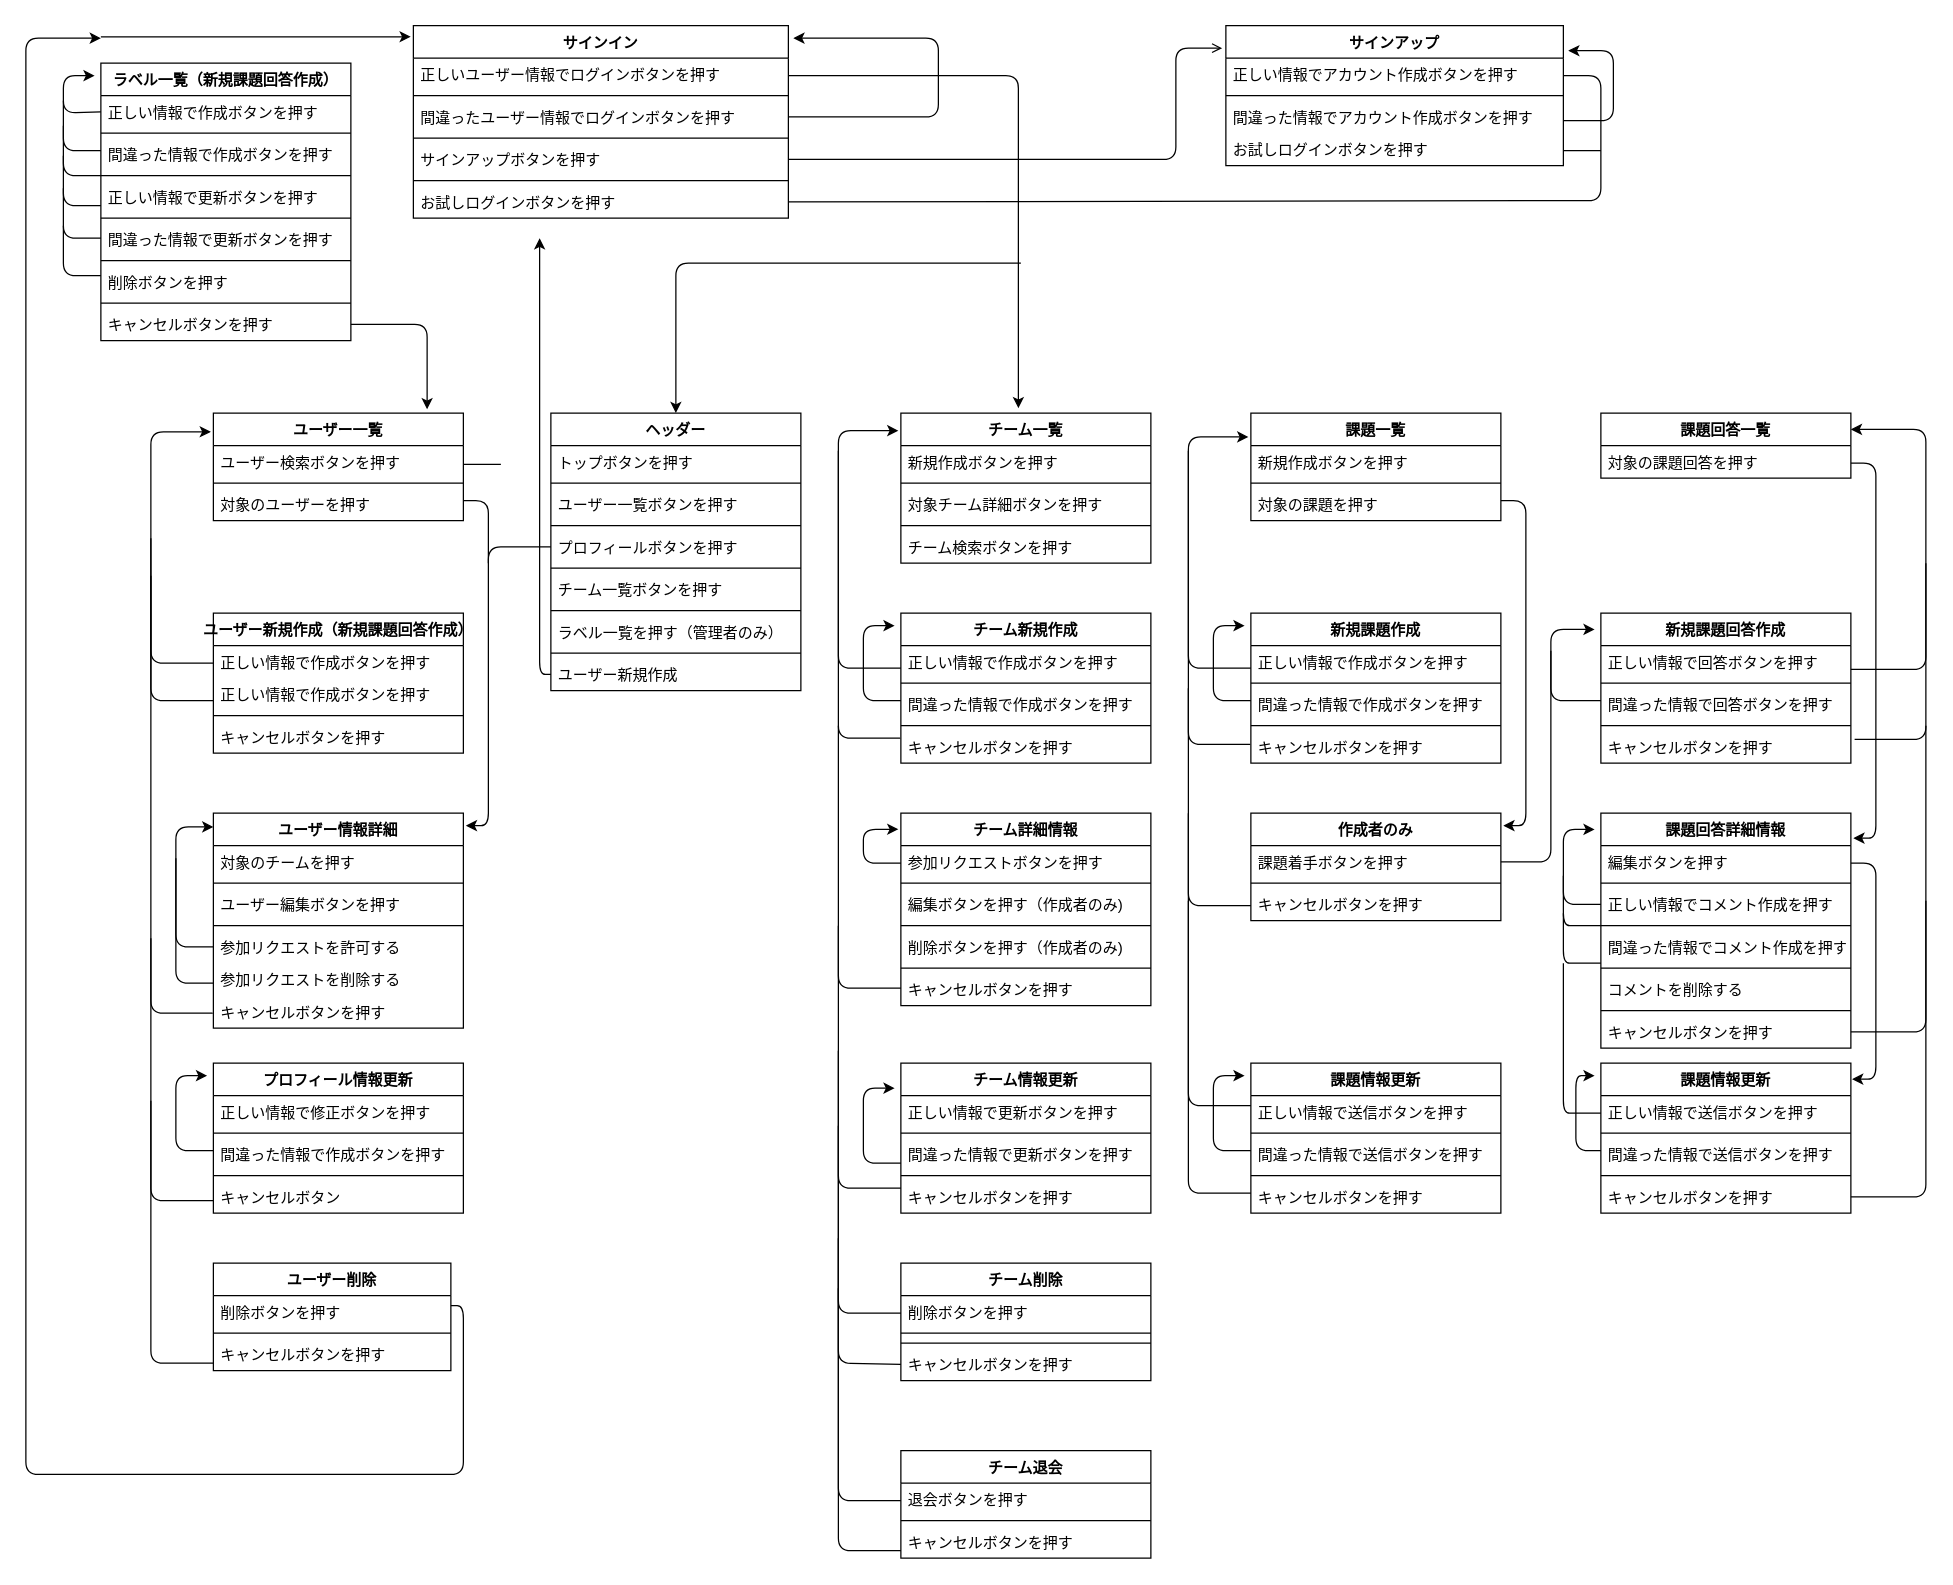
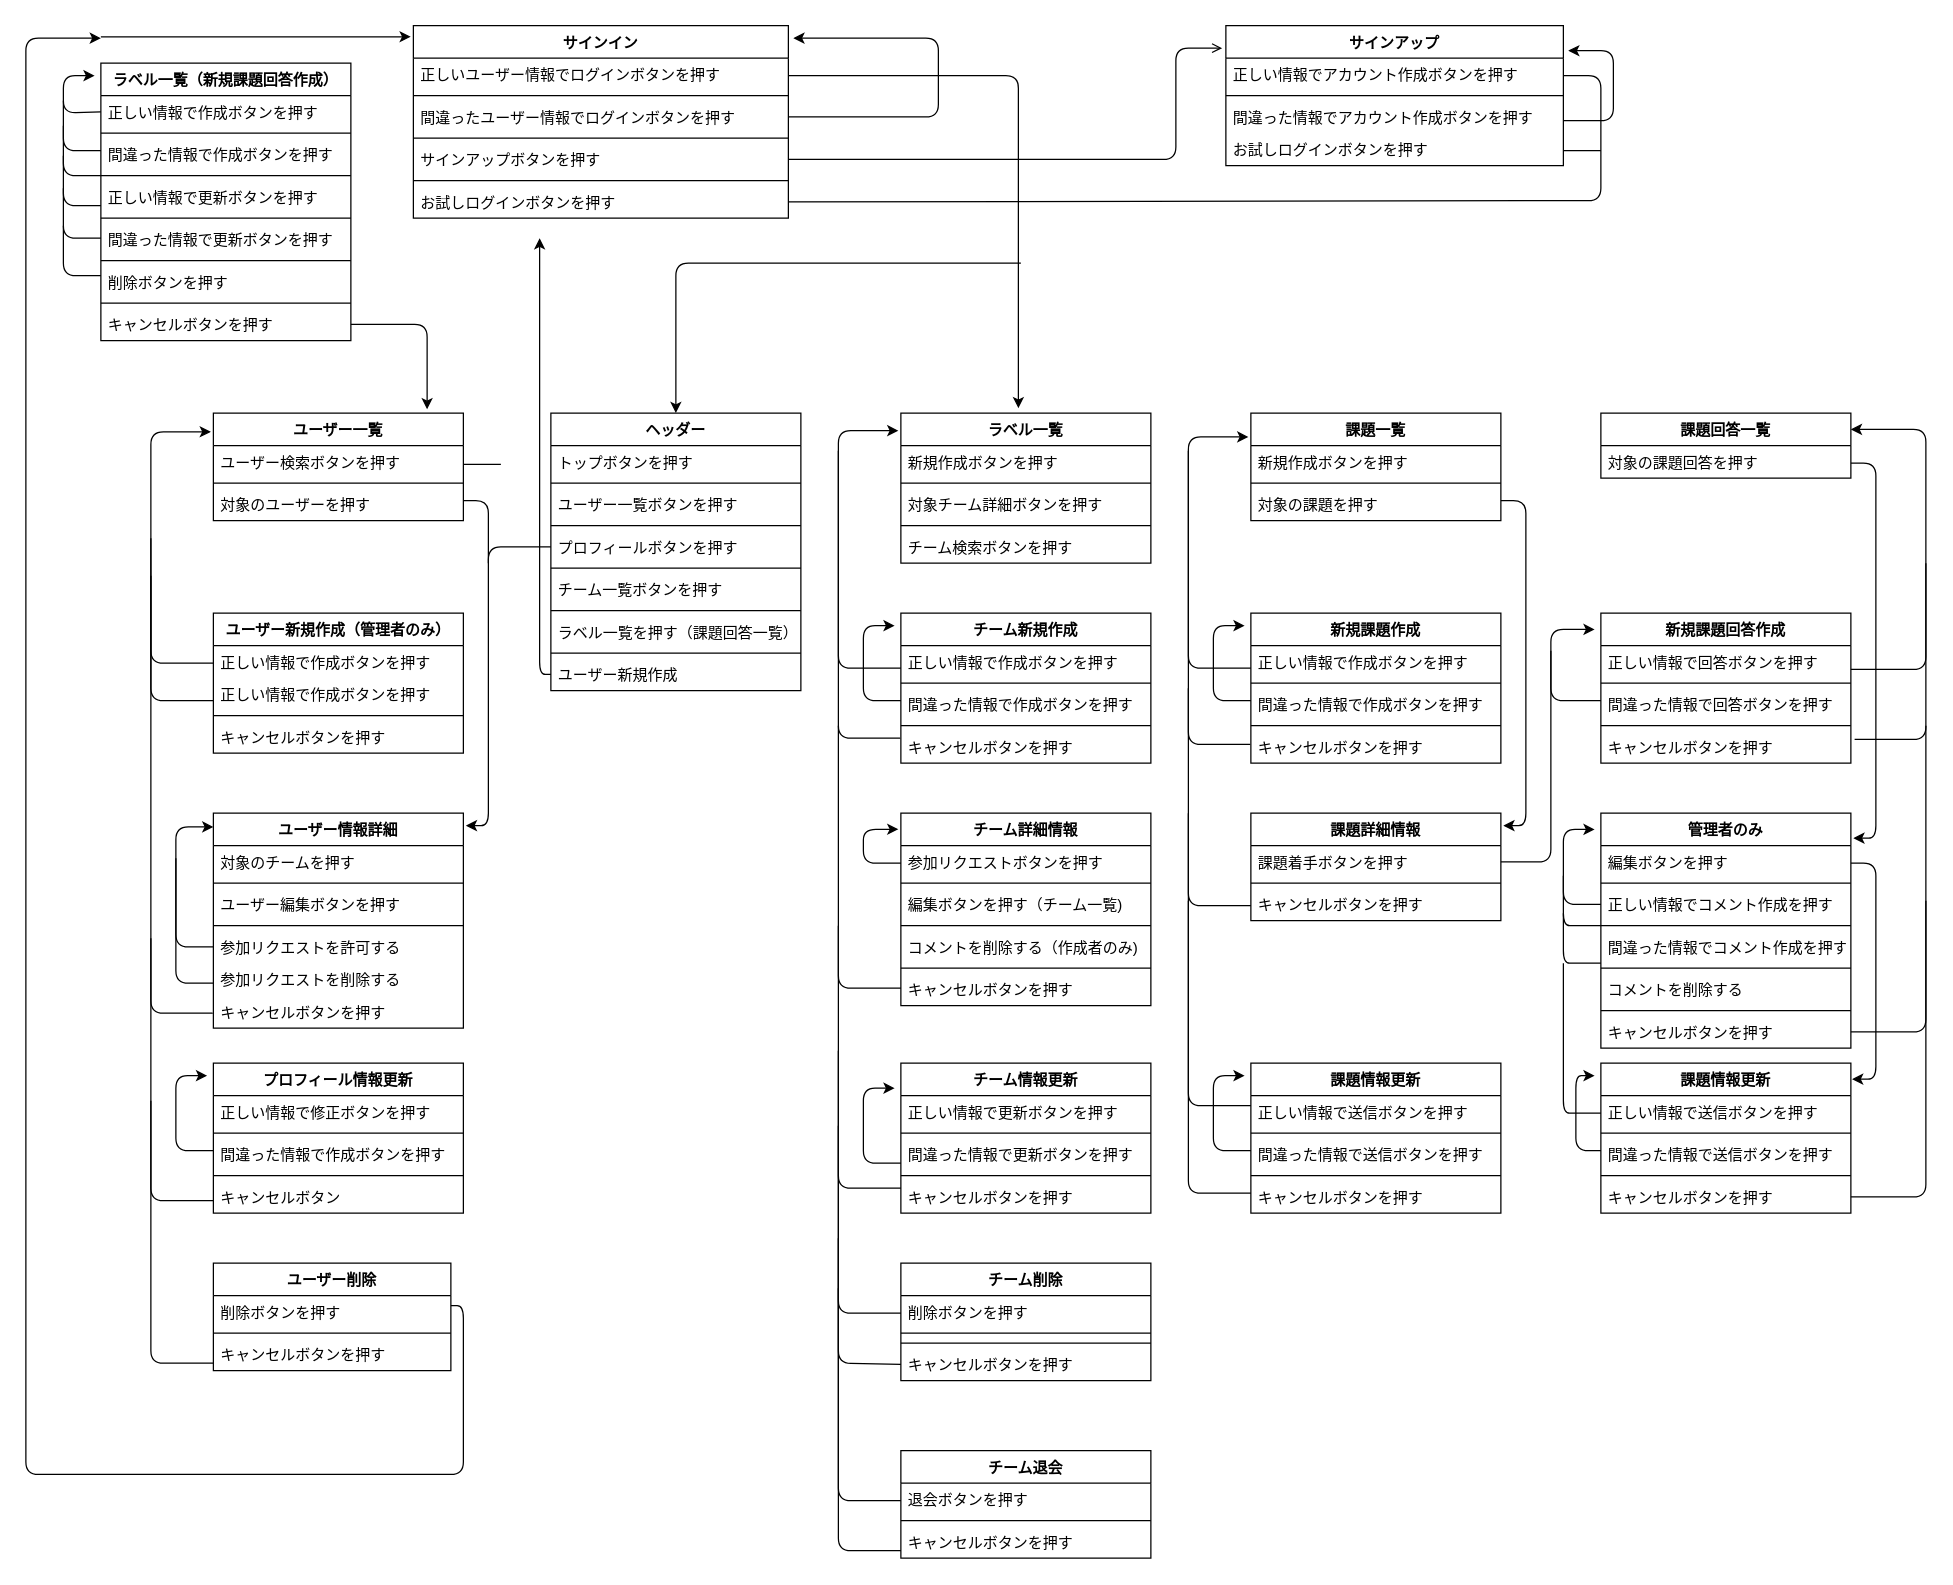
node "チーム一覧": label "チーム一覧" -> "ラベル一覧"
node "ユーザー新規作成（新規課題回答作成）": label "ユーザー新規作成（新規課題回答作成）" -> "ユーザー新規作成（管理者のみ）"
node "ラベル一覧を押す（管理者のみ）": label "ラベル一覧を押す（管理者のみ）" -> "ラベル一覧を押す（課題回答一覧）"
node "作成者のみ": label "作成者のみ" -> "課題詳細情報"
node "課題回答詳細情報": label "課題回答詳細情報" -> "管理者のみ"
node "編集ボタンを押す（作成者のみ)": label "編集ボタンを押す（作成者のみ)" -> "編集ボタンを押す（チーム一覧)"
node "削除ボタンを押す（作成者のみ)": label "削除ボタンを押す（作成者のみ)" -> "コメントを削除する（作成者のみ)"
